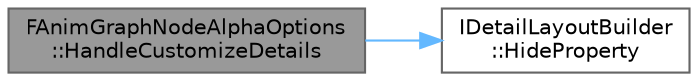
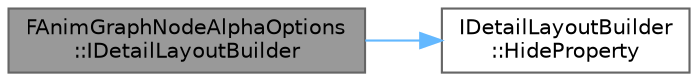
node "FAnimGraphNodeAlphaOptions ::HandleCustomizeDetails": label "FAnimGraphNodeAlphaOptions ::HandleCustomizeDetails" -> "FAnimGraphNodeAlphaOptions ::IDetailLayoutBuilder"
